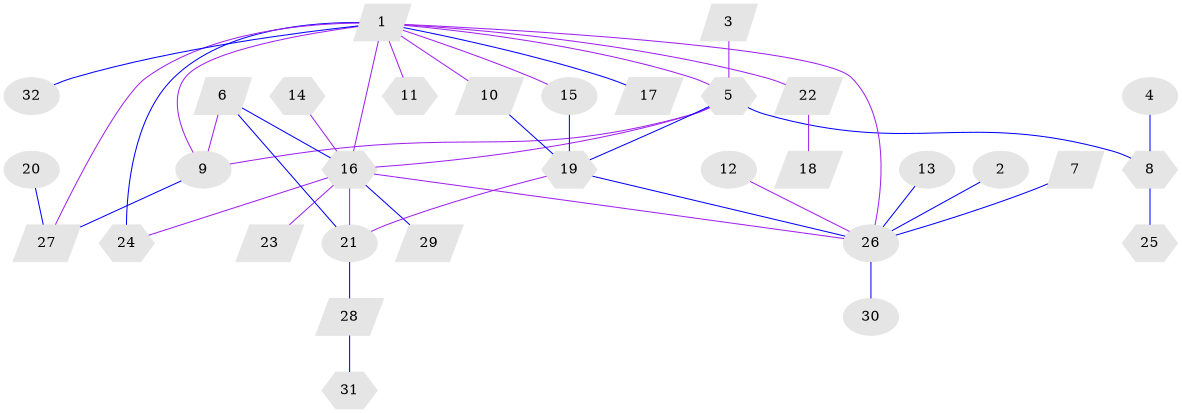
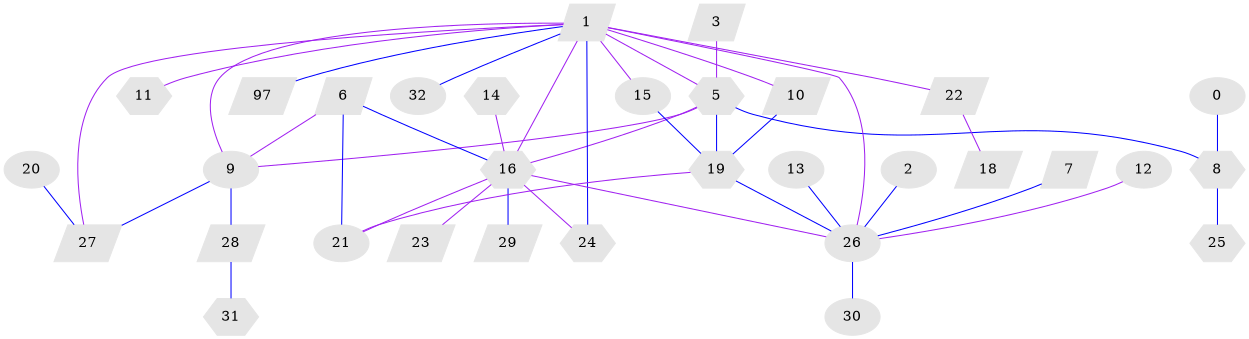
node "17": label "17" -> "97"
node "4": label "4" -> "0"
edge "21" -- "28": now "9" -- "28"
